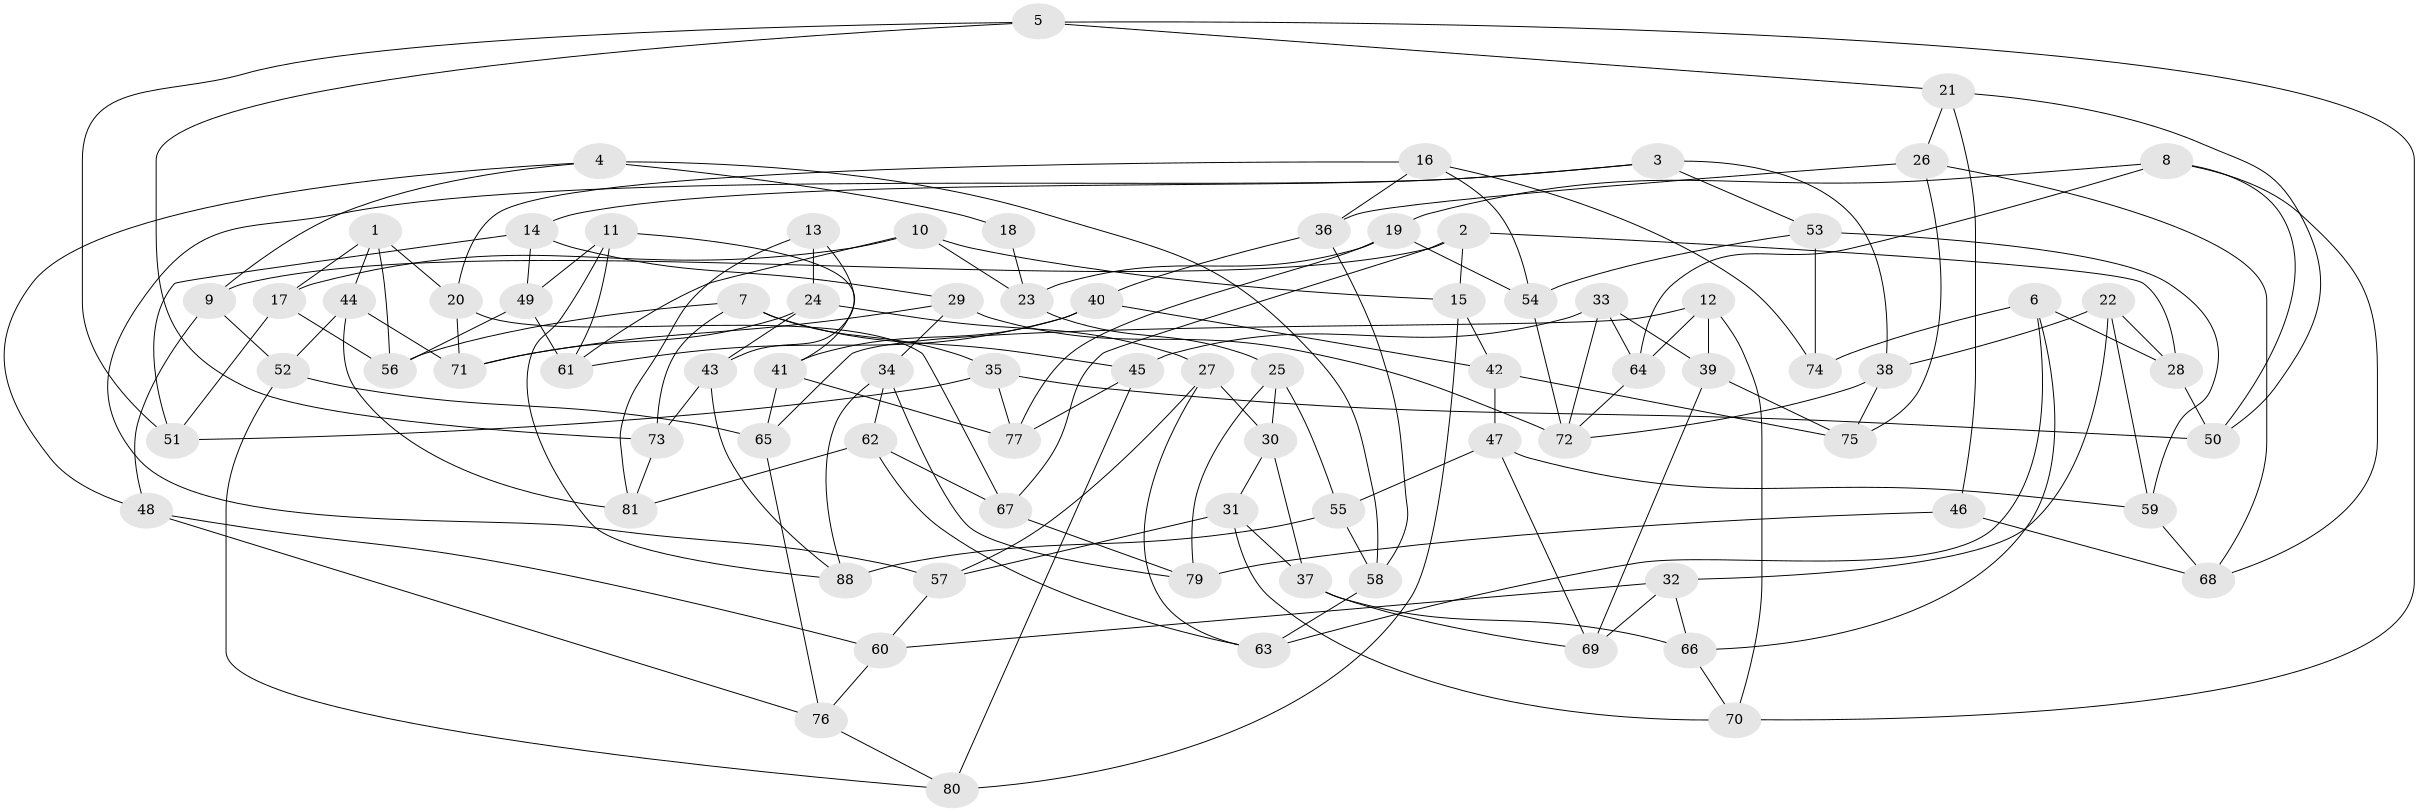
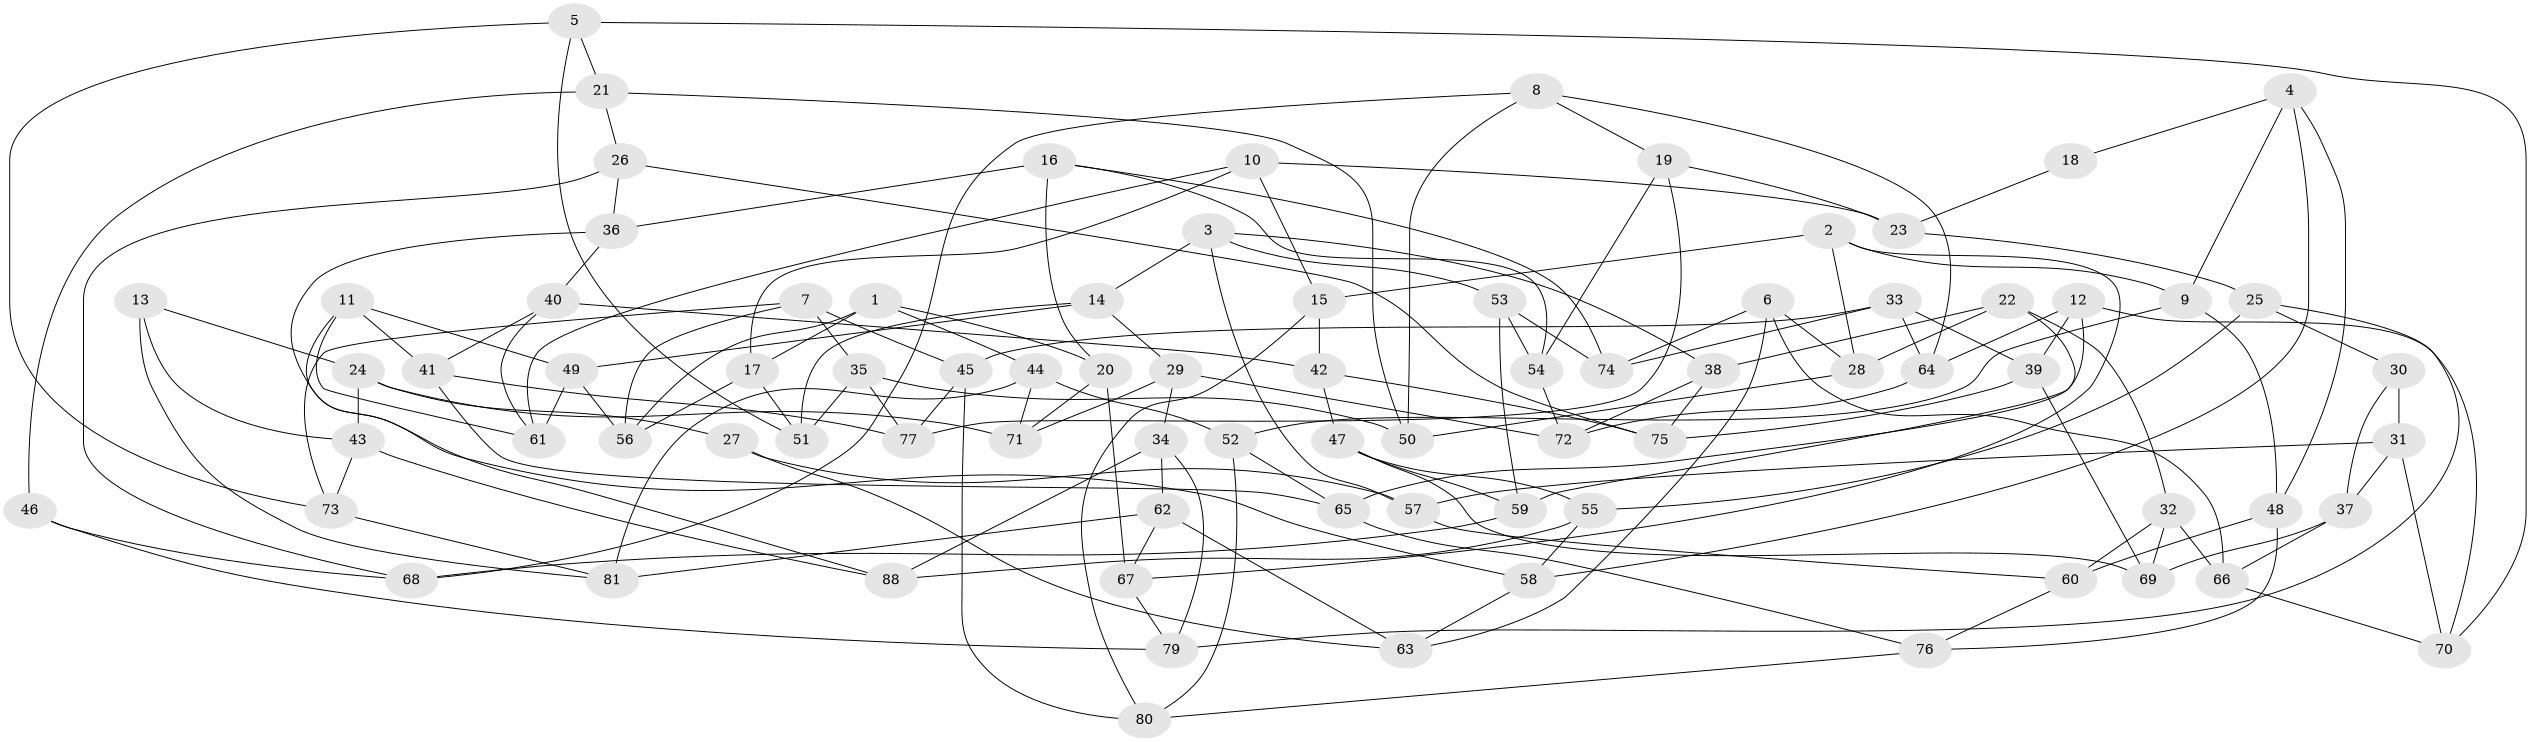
edge "33" -- "72": now "33" -- "74"
edge "27" -- "30": removed
